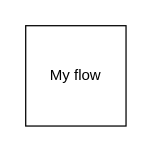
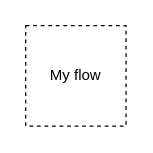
node "My flow": style solid -> dashed
